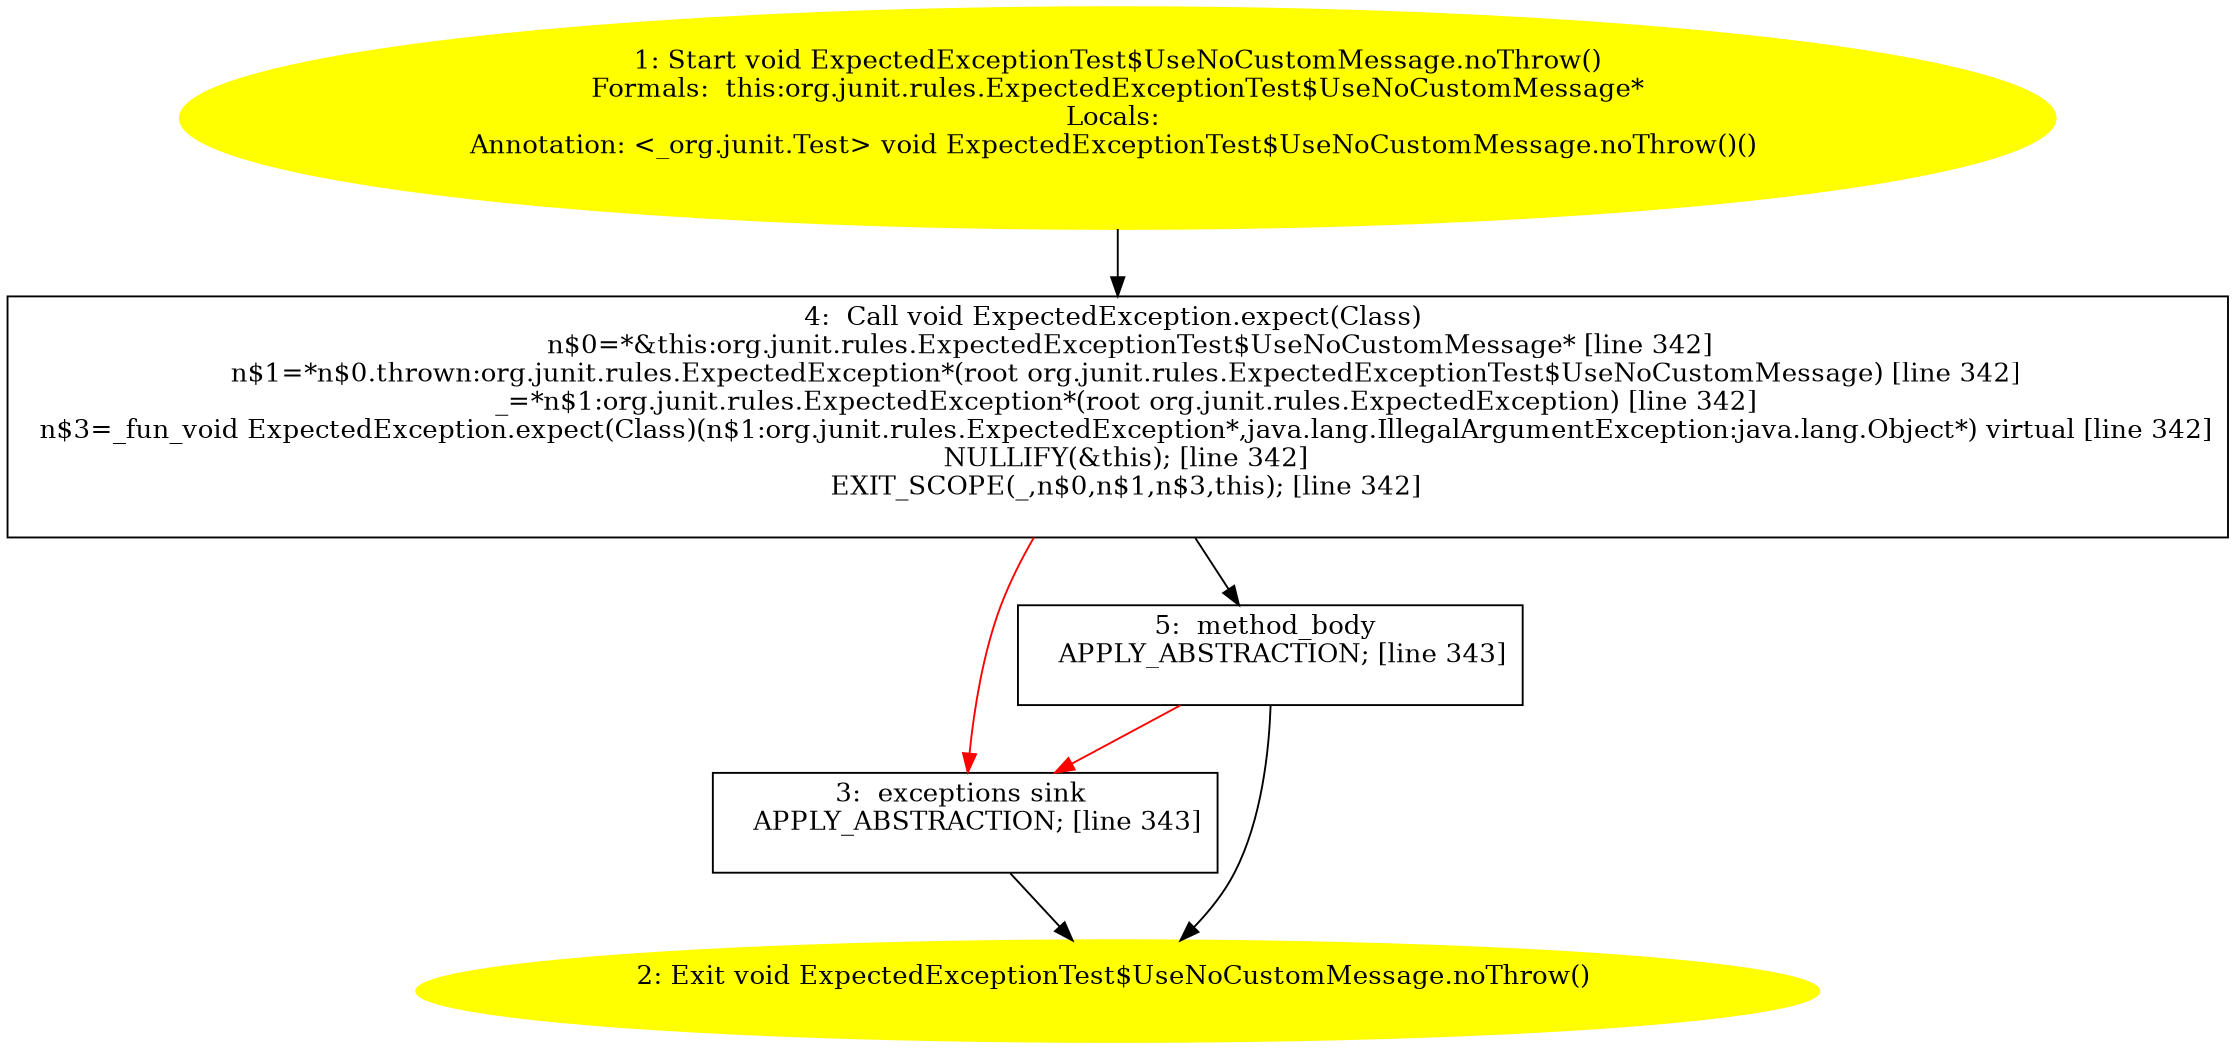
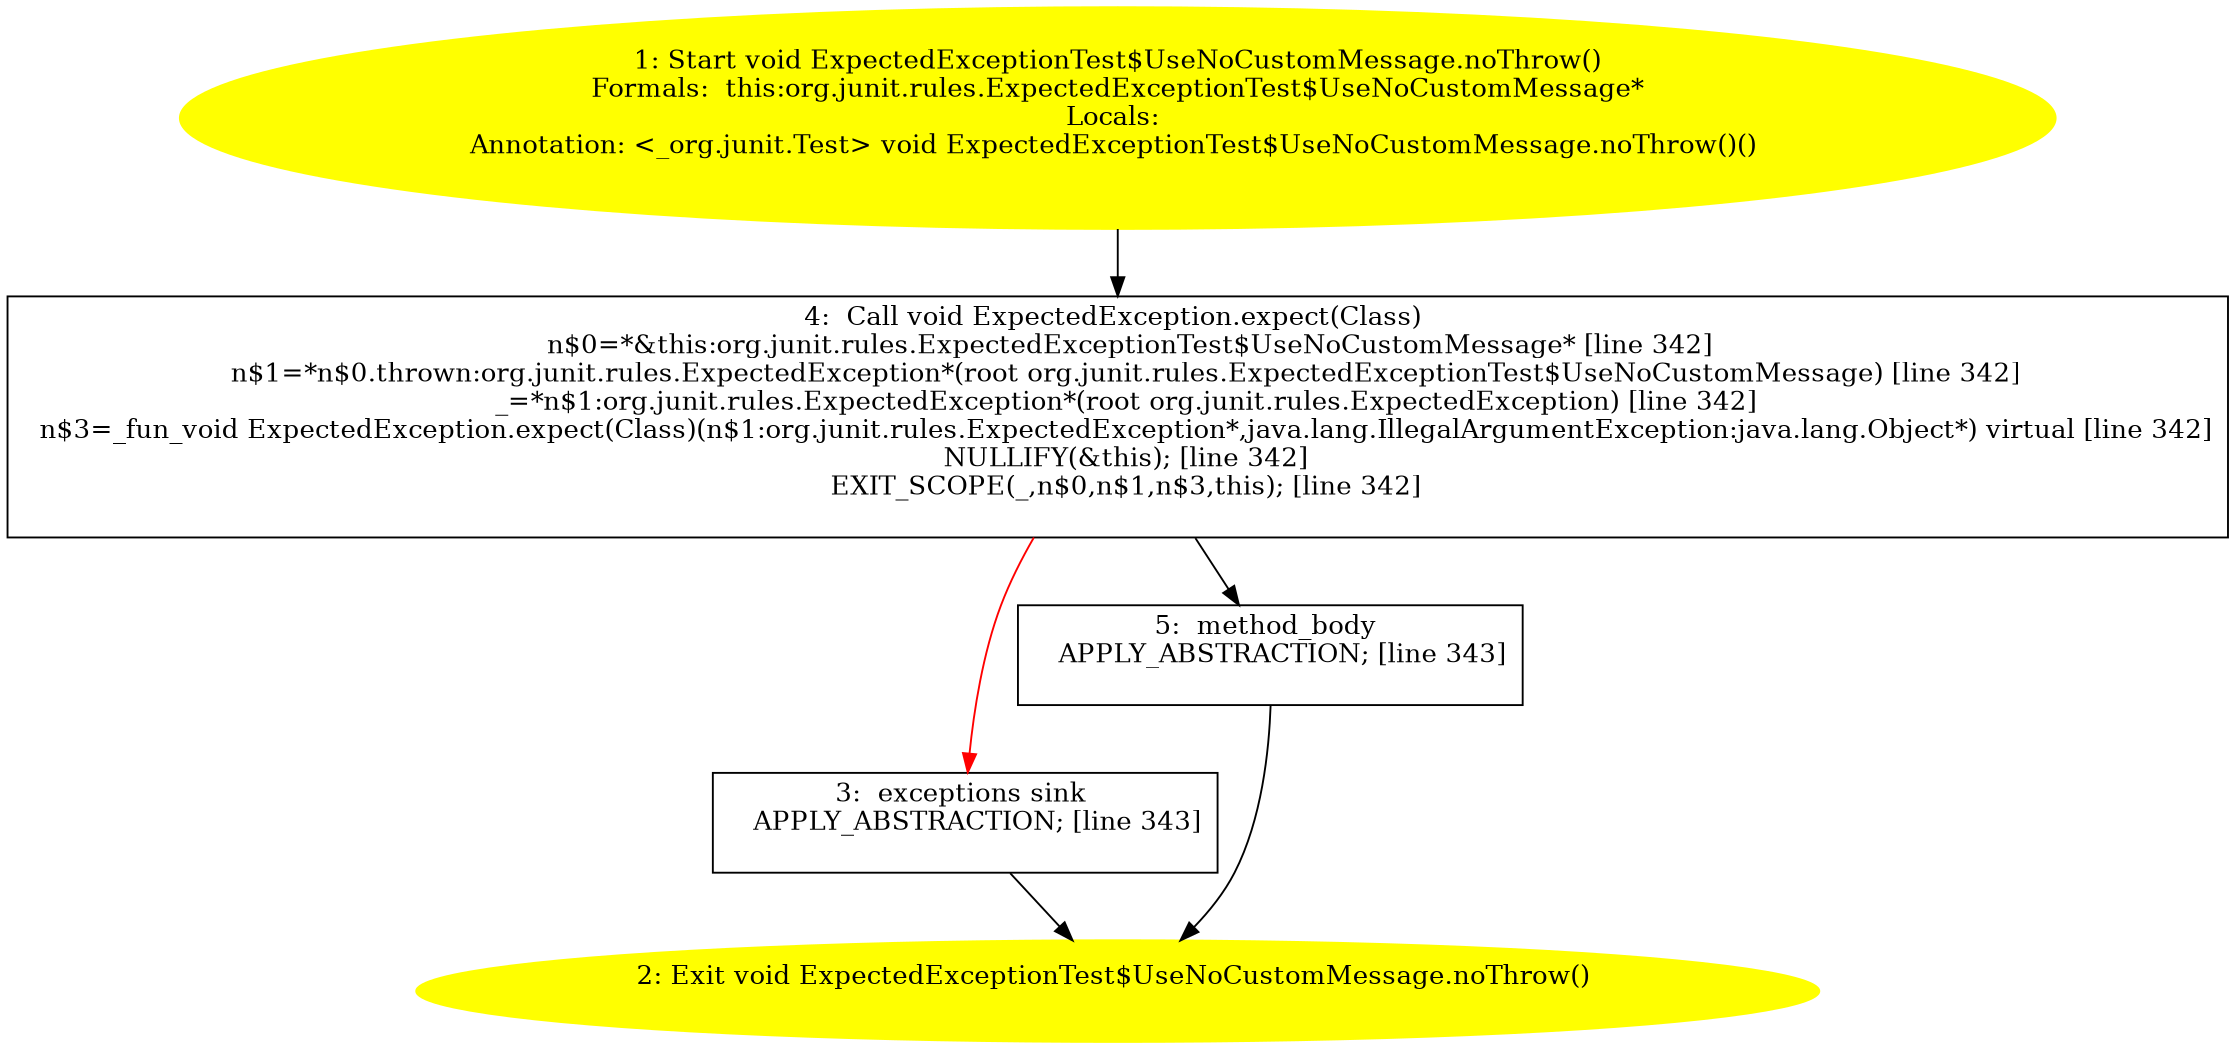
edge "5:  method_body APPLY_ABSTRACTION; [line 343]" -> "3:  exceptions sink APPLY_ABSTRACTION; [line 343]": removed
